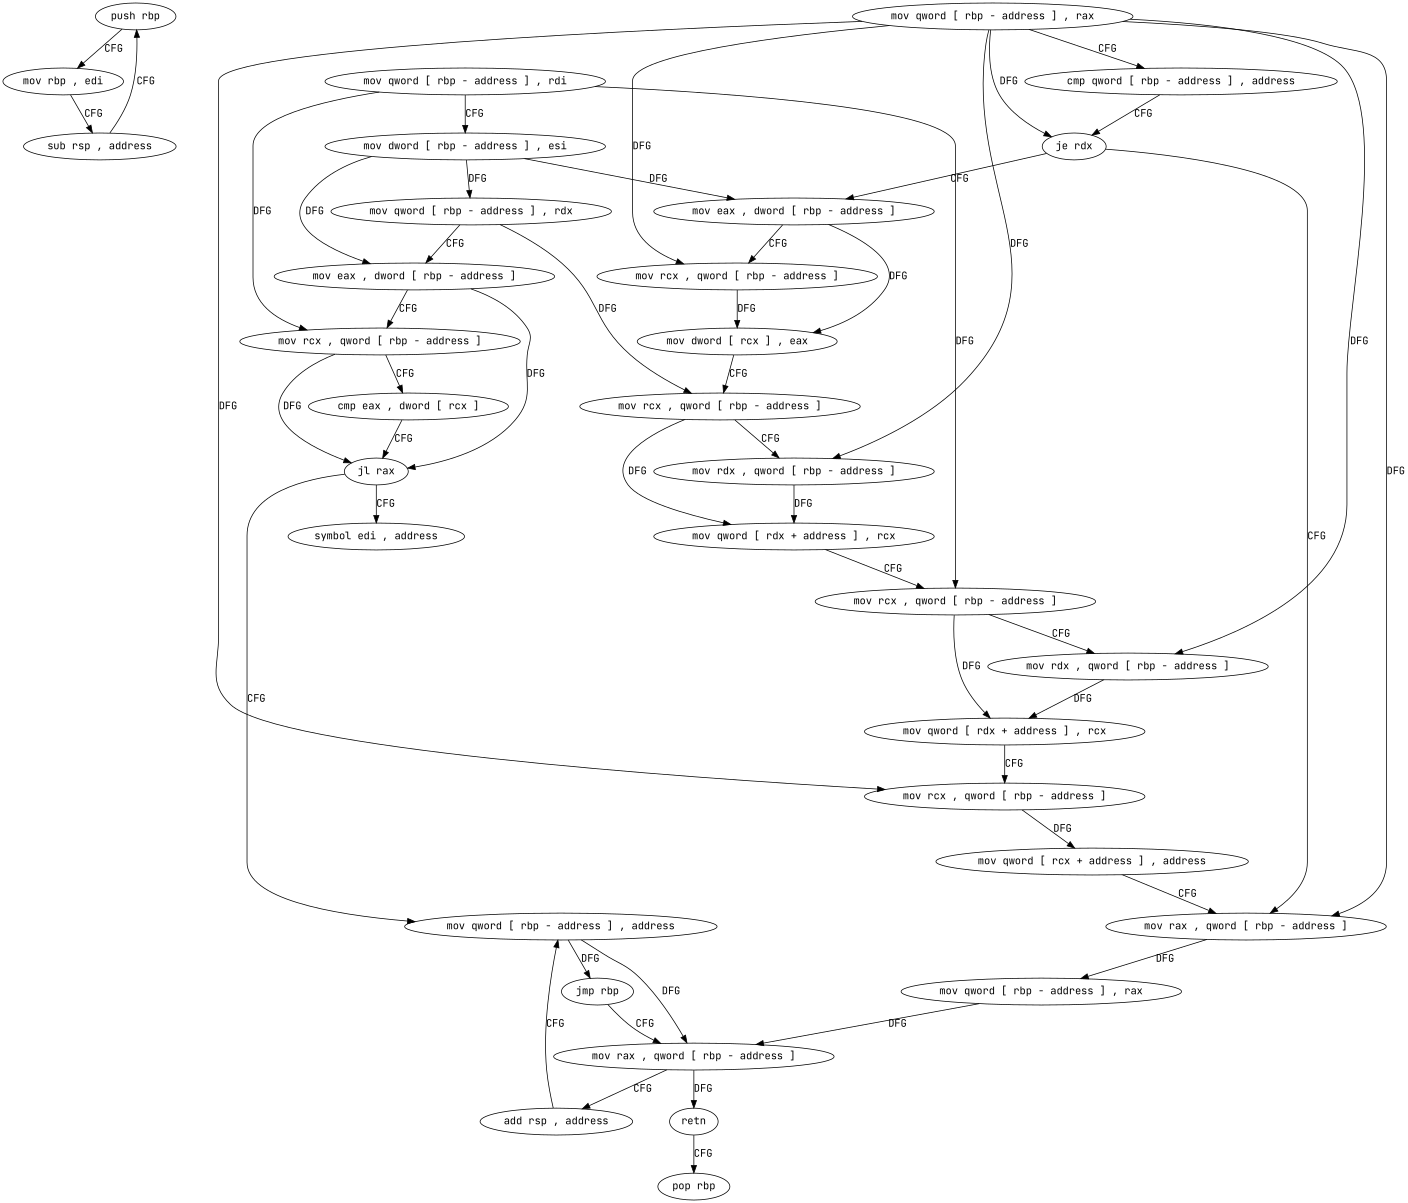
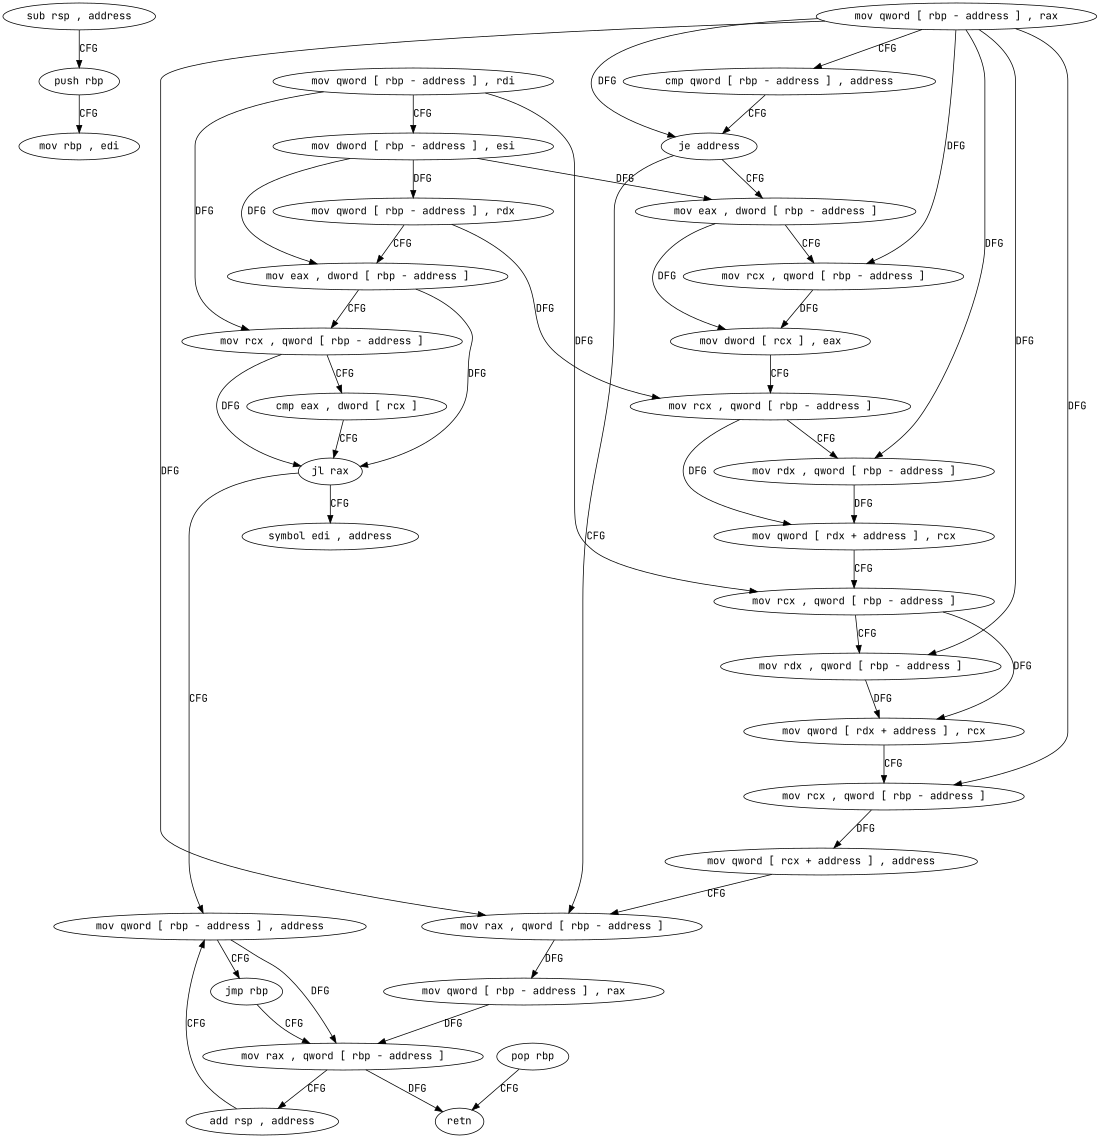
edge "mov rbp , edi" -> "sub rsp , address": removed, label "CFG"
node "je rdx": label "je rdx" -> "je address"
edge "mov qword [ rbp - address ] , address" -> "jmp rbp": label "DFG" -> "CFG"
edge "retn" -> "pop rbp": reversed
